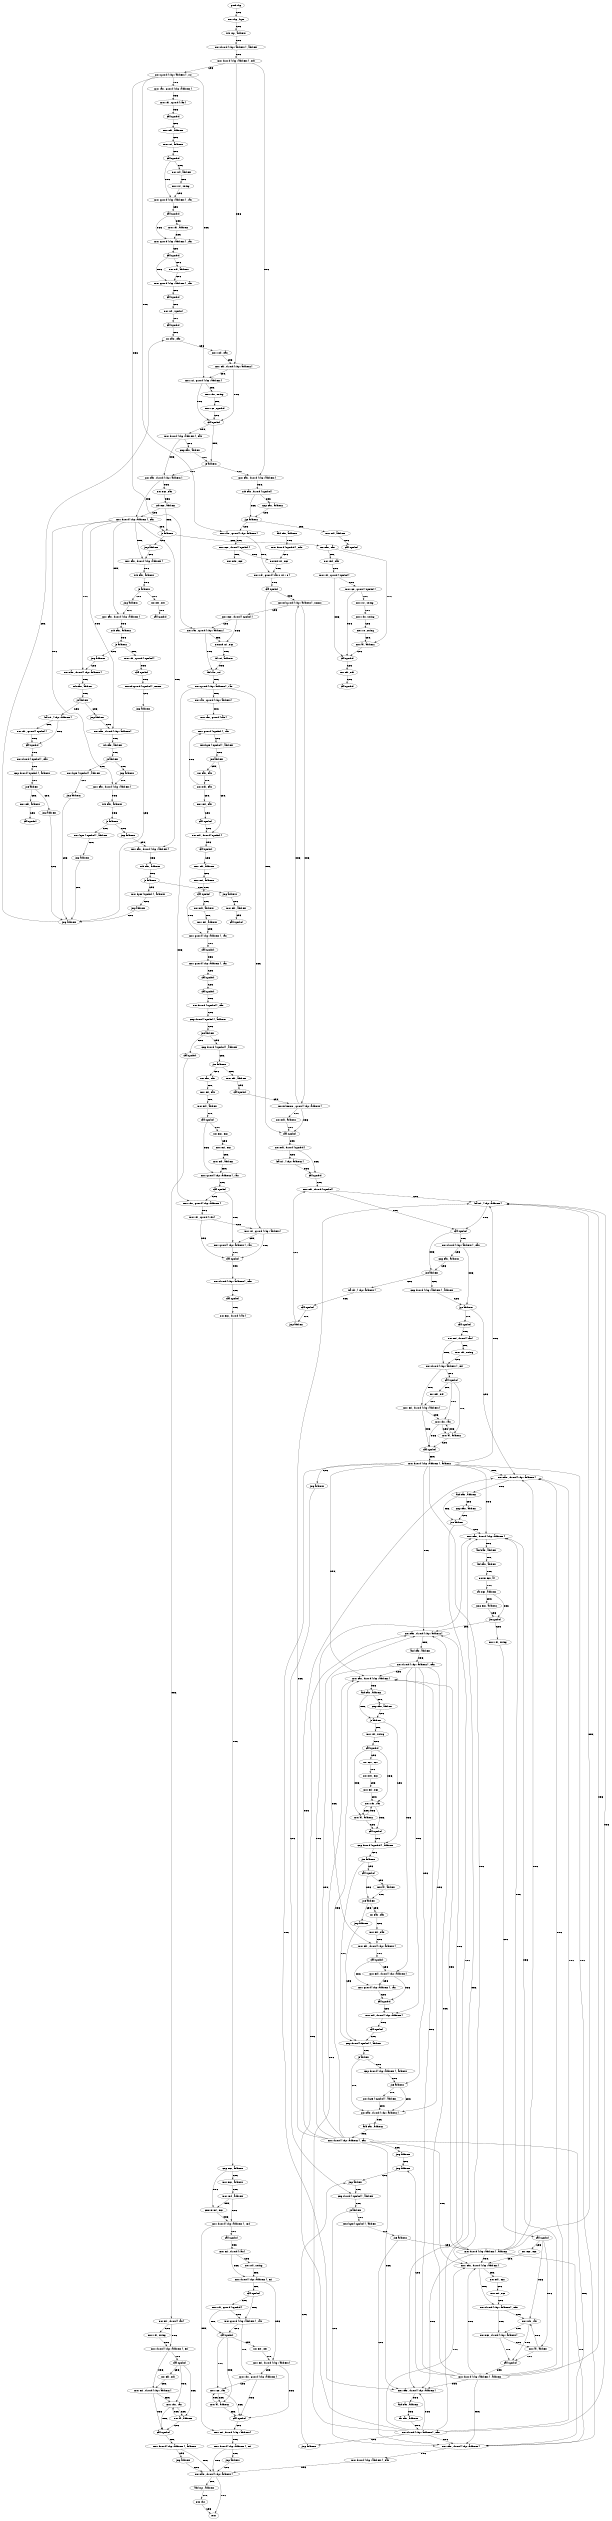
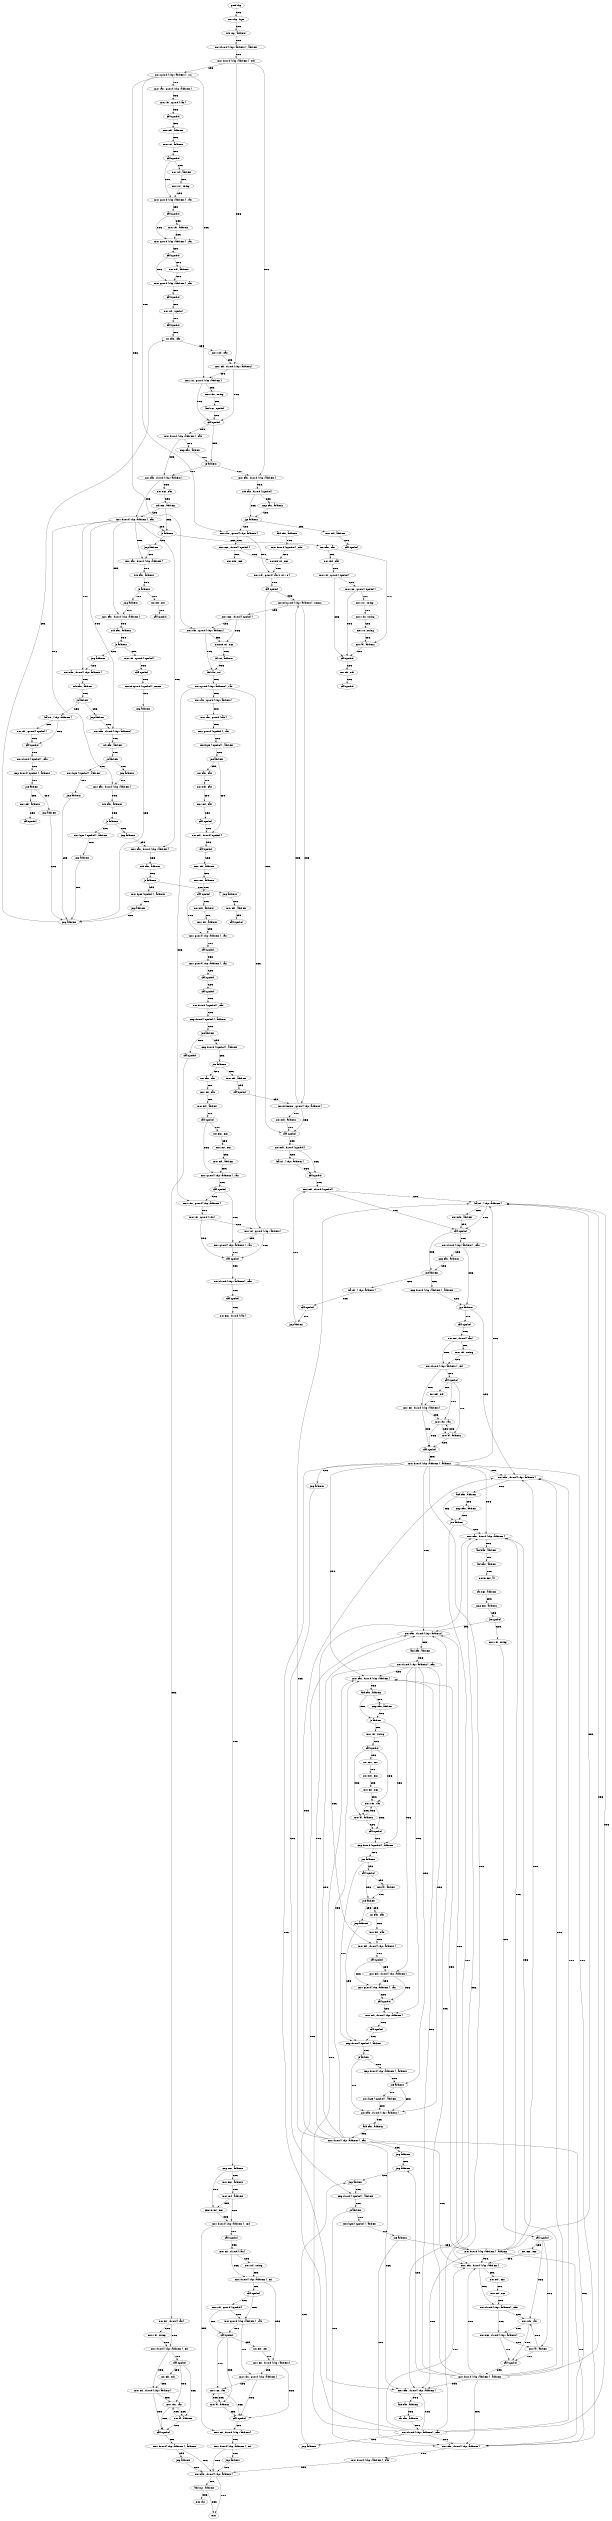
node "mov rcx , symbol": label "mov rcx , symbol" -> "and rcx , symbol"
edge "mov edi , eax" -> "mov qword [ symbol ] , rax": now "mov rax , qword [ rax ]" -> "mov qword [ symbol ] , rax"
node "mov edx , address": added
edge "movsx ecx , al" -> "sar ecx , address": removed, label "DFG"
edge "sar ecx , address" -> "jle symbol": removed, label "DFG"
edge "add rsp , address" -> "pop rbp": label "CFG" -> "DFG"
edge "pop rbp" -> "retn": now "add rsp , address" -> "retn"
